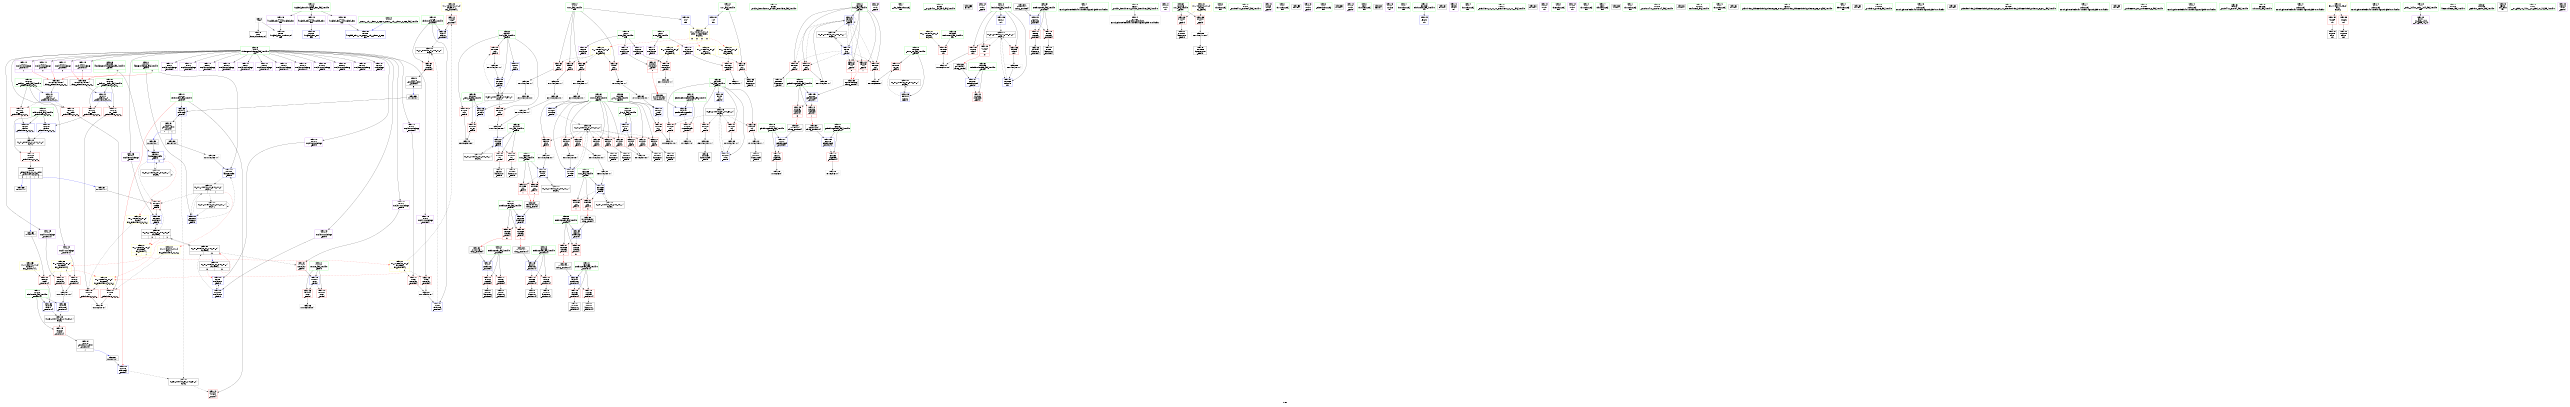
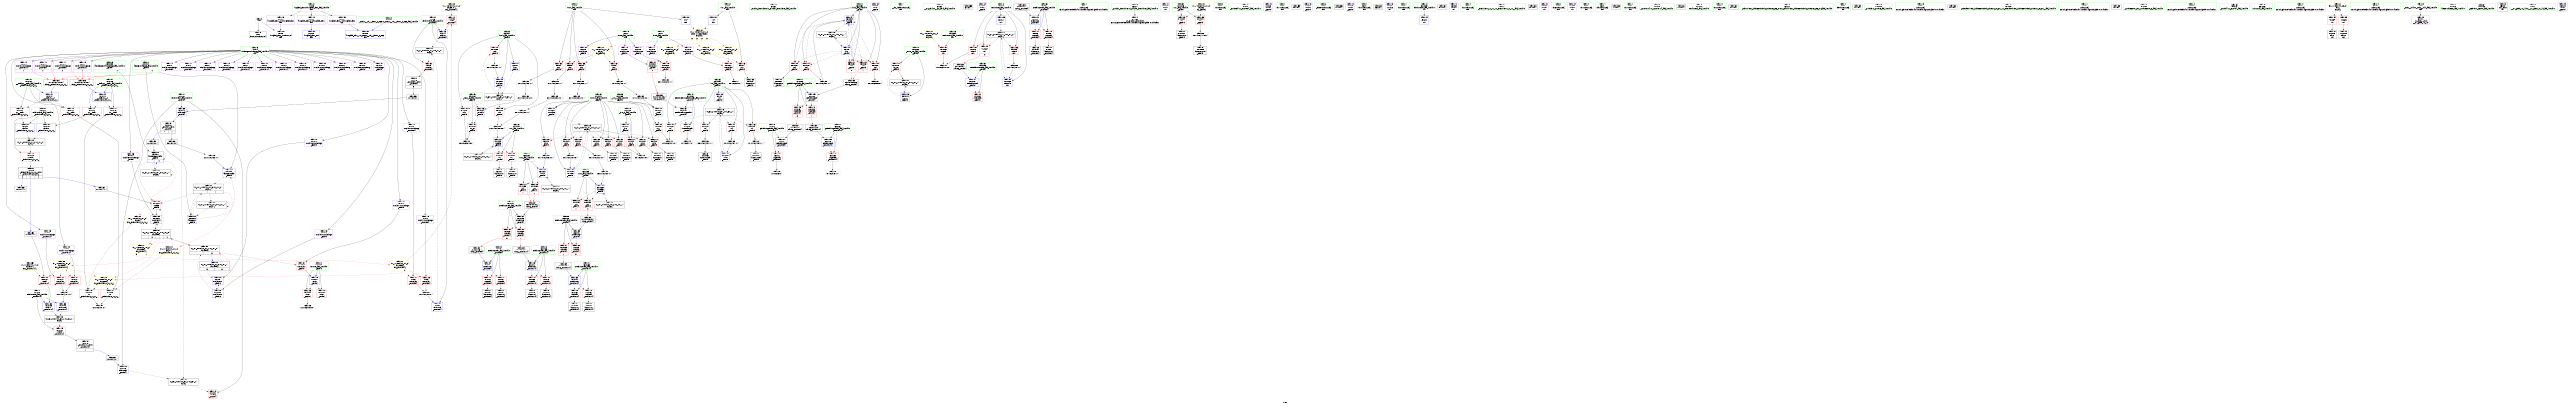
edge "NodeID: 219" -> "NodeID: 404": now "NodeID: 219" -> "NodeID: 428"
edge "NodeID: 46" -> "NodeID: 260": color red -> black
node "NodeID: 394": text "98 = NullPtr(92, 97, )" -> "98 = Binary(92, 97, )"
